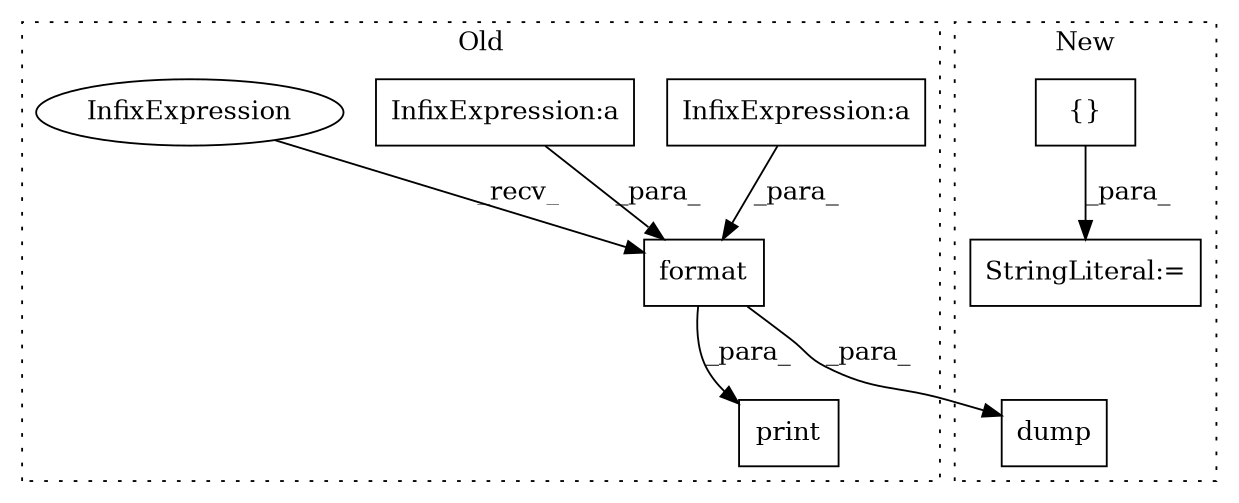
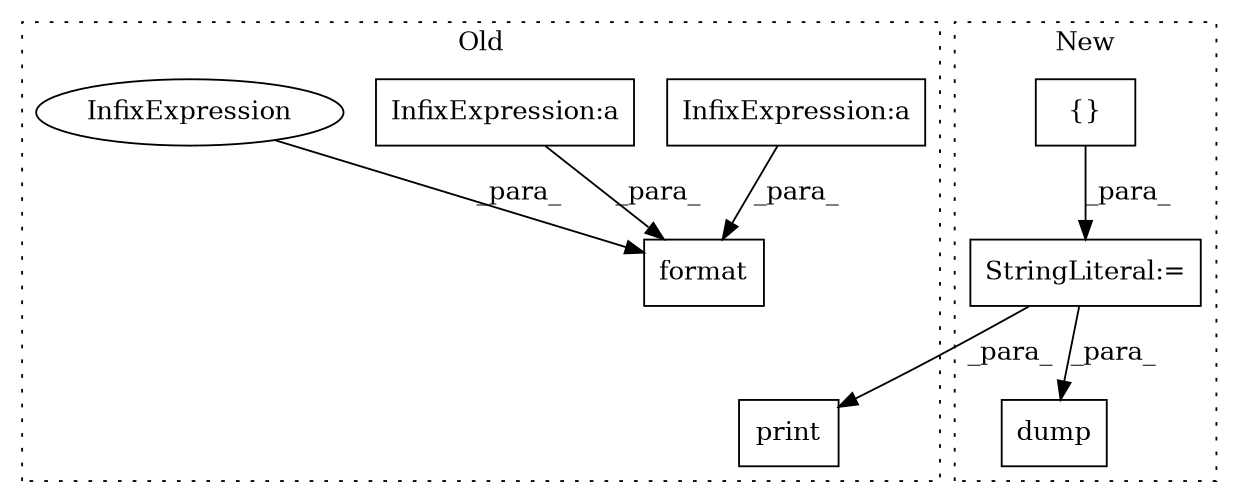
edge "InfixExpression" -> "format": label "_recv_" -> "_para_"
edge "format" -> "print": now "StringLiteral:=" -> "print"
edge "format" -> "dump": now "StringLiteral:=" -> "dump"
